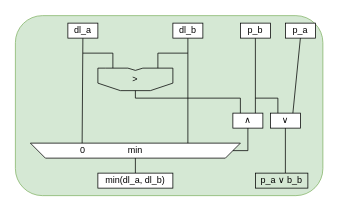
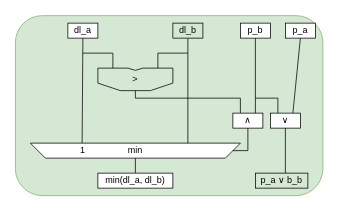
node "dl_b": fillcolor #ffffff -> #d5e8d4
node "0": label "0" -> "1"
